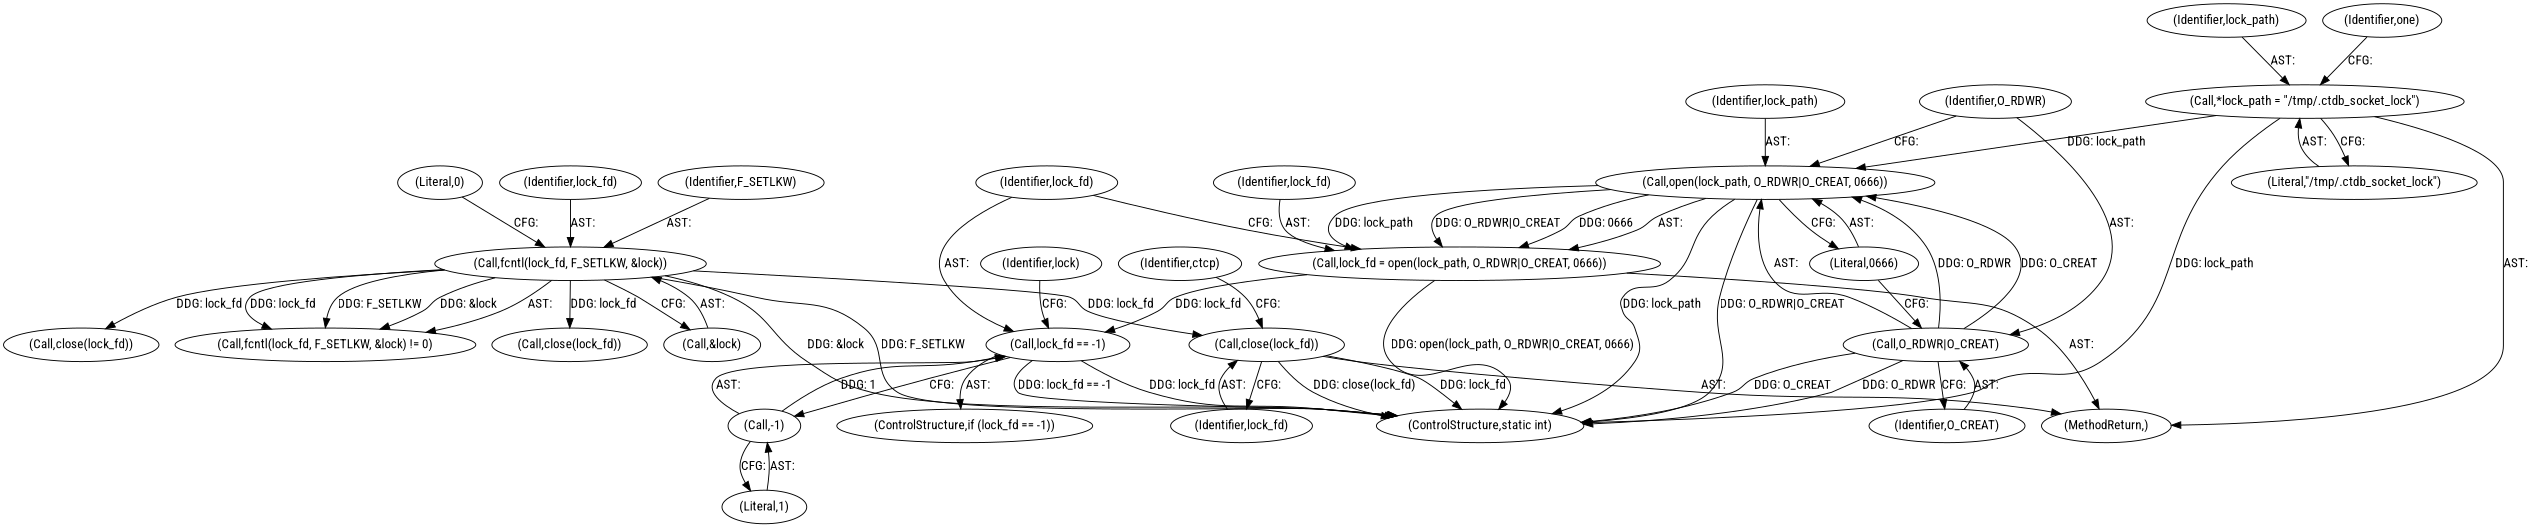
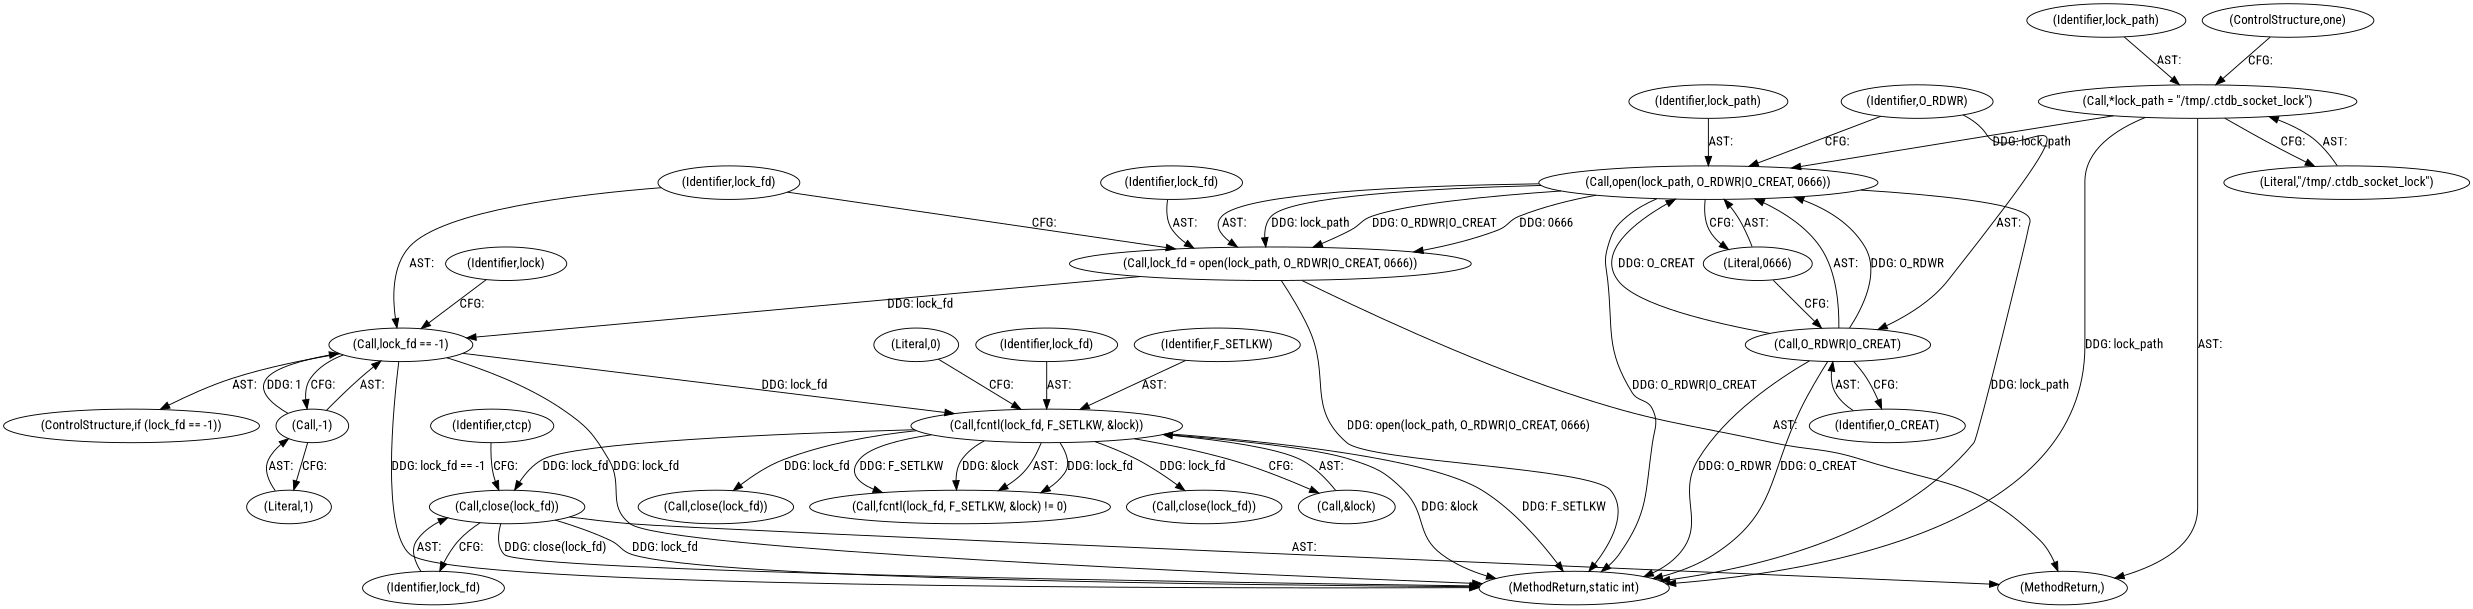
node "(Identifier,one)": label "(Identifier,one)" -> "(ControlStructure,one)"
edge "(Call,lock_fd == -1)" -> "(Call,fcntl(lock_fd, F_SETLKW, &lock))": added, label "DDG: lock_fd"
node "(ControlStructure,static int)": label "(ControlStructure,static int)" -> "(MethodReturn,static int)"
